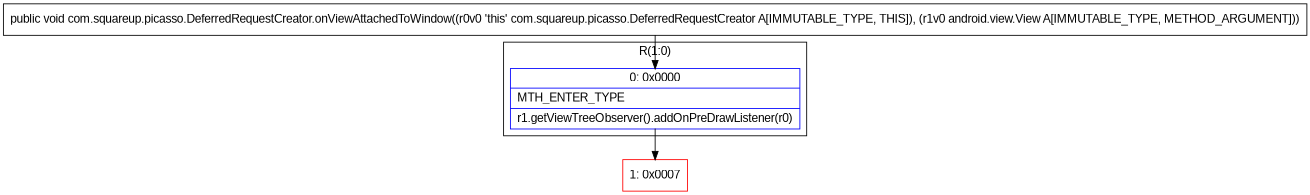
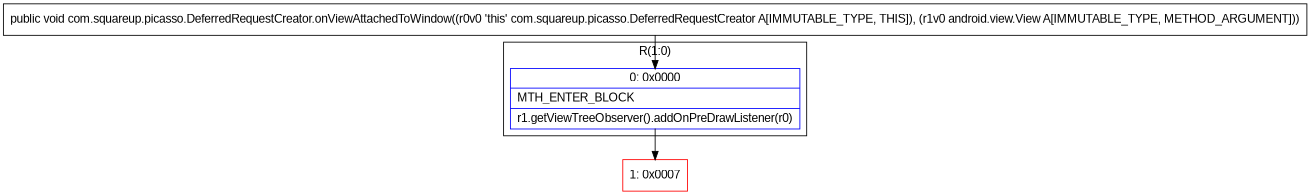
node "0: 0x0000": text "MTH_ENTER_TYPE" -> "MTH_ENTER_BLOCK"
